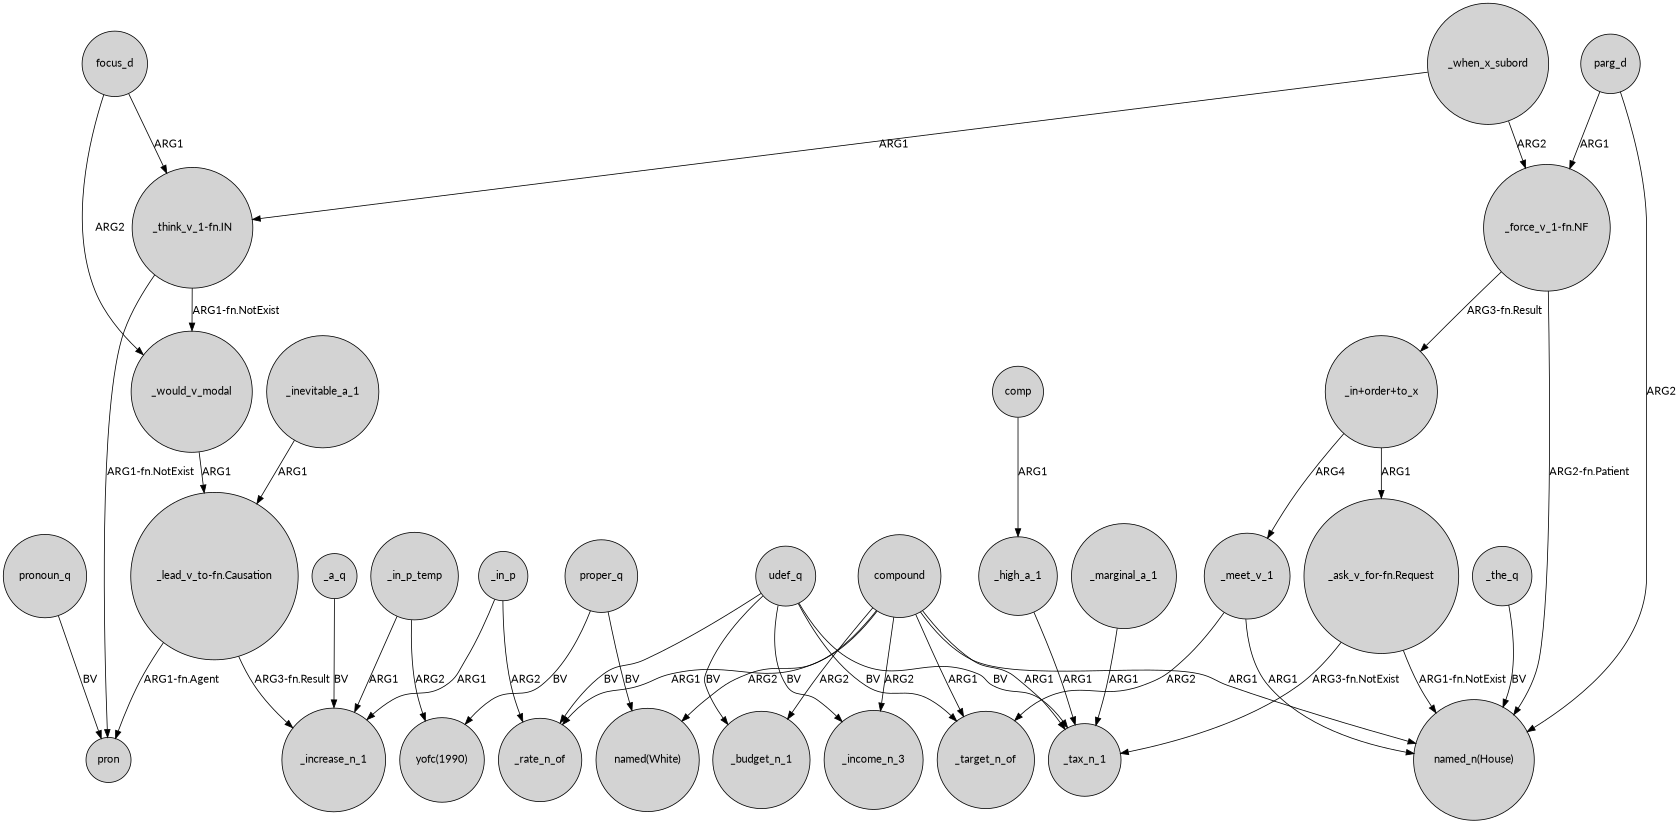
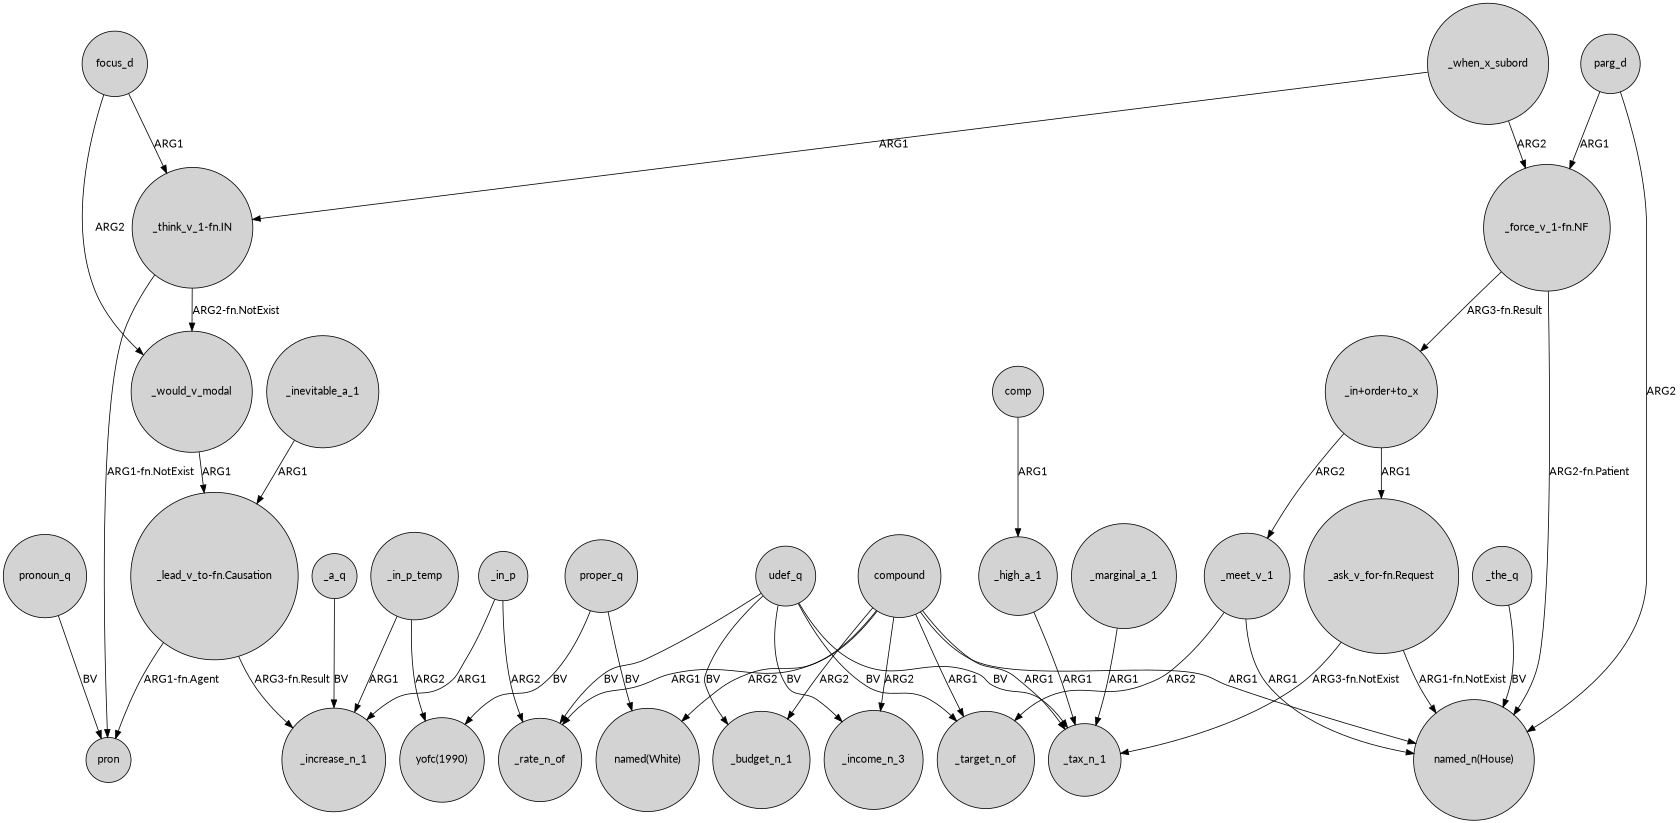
edge "_think_v_1-fn.IN" -> "_would_v_modal": label "ARG1-fn.NotExist" -> "ARG2-fn.NotExist"
edge "_in+order+to_x" -> "_meet_v_1": label "ARG4" -> "ARG2"
